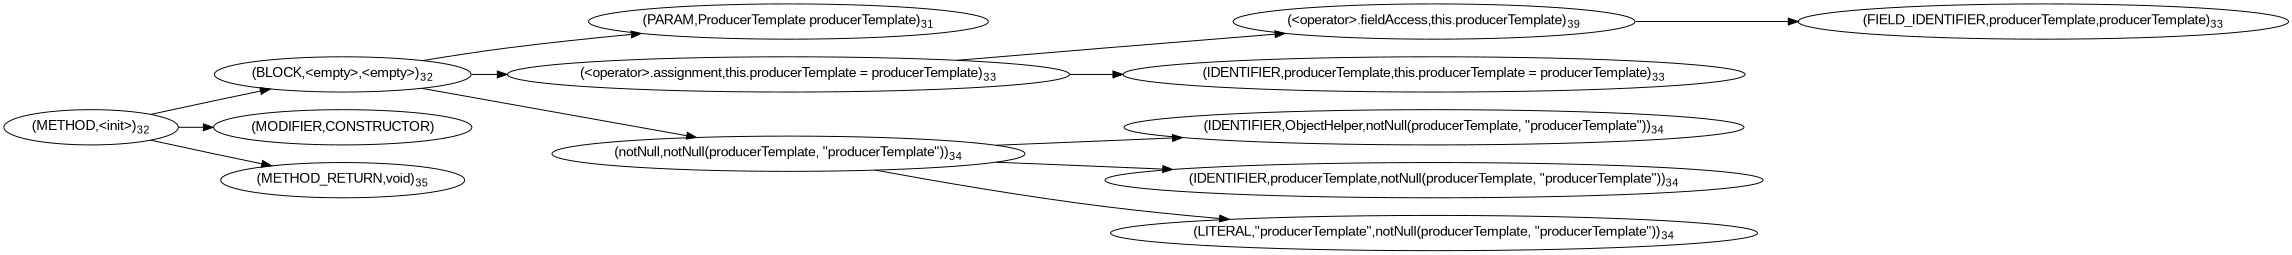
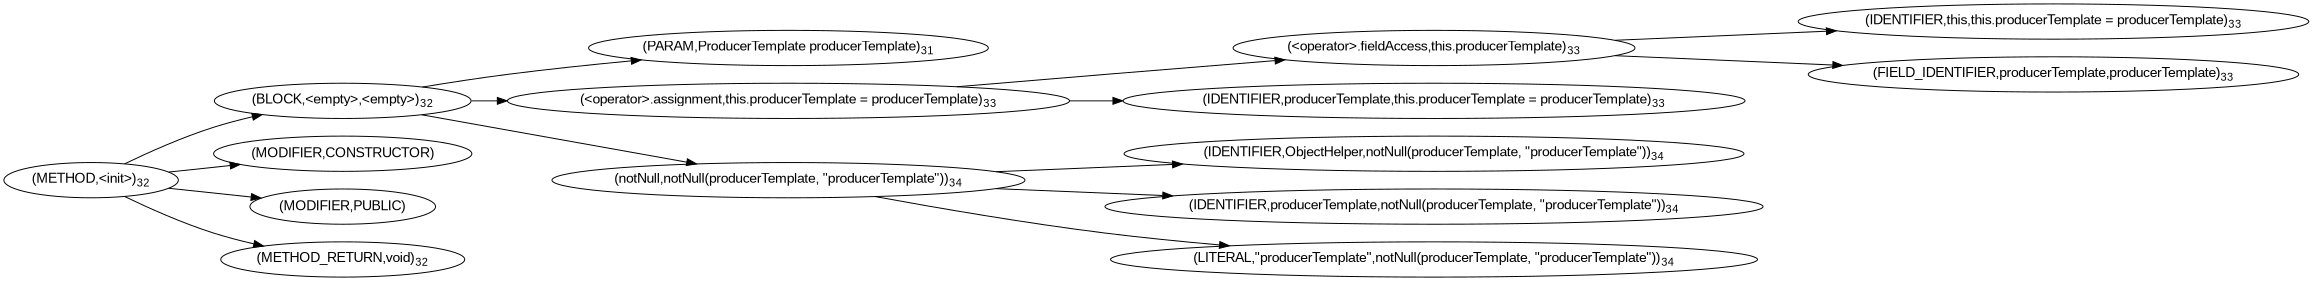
node "(<operator>.fieldAccess,this.producerTemplate)": text "39" -> "33"
node "(IDENTIFIER,this,this.producerTemplate = producerTemplate)": added
node "(METHOD_RETURN,void)": text "35" -> "32"
node "(MODIFIER,PUBLIC)": added
